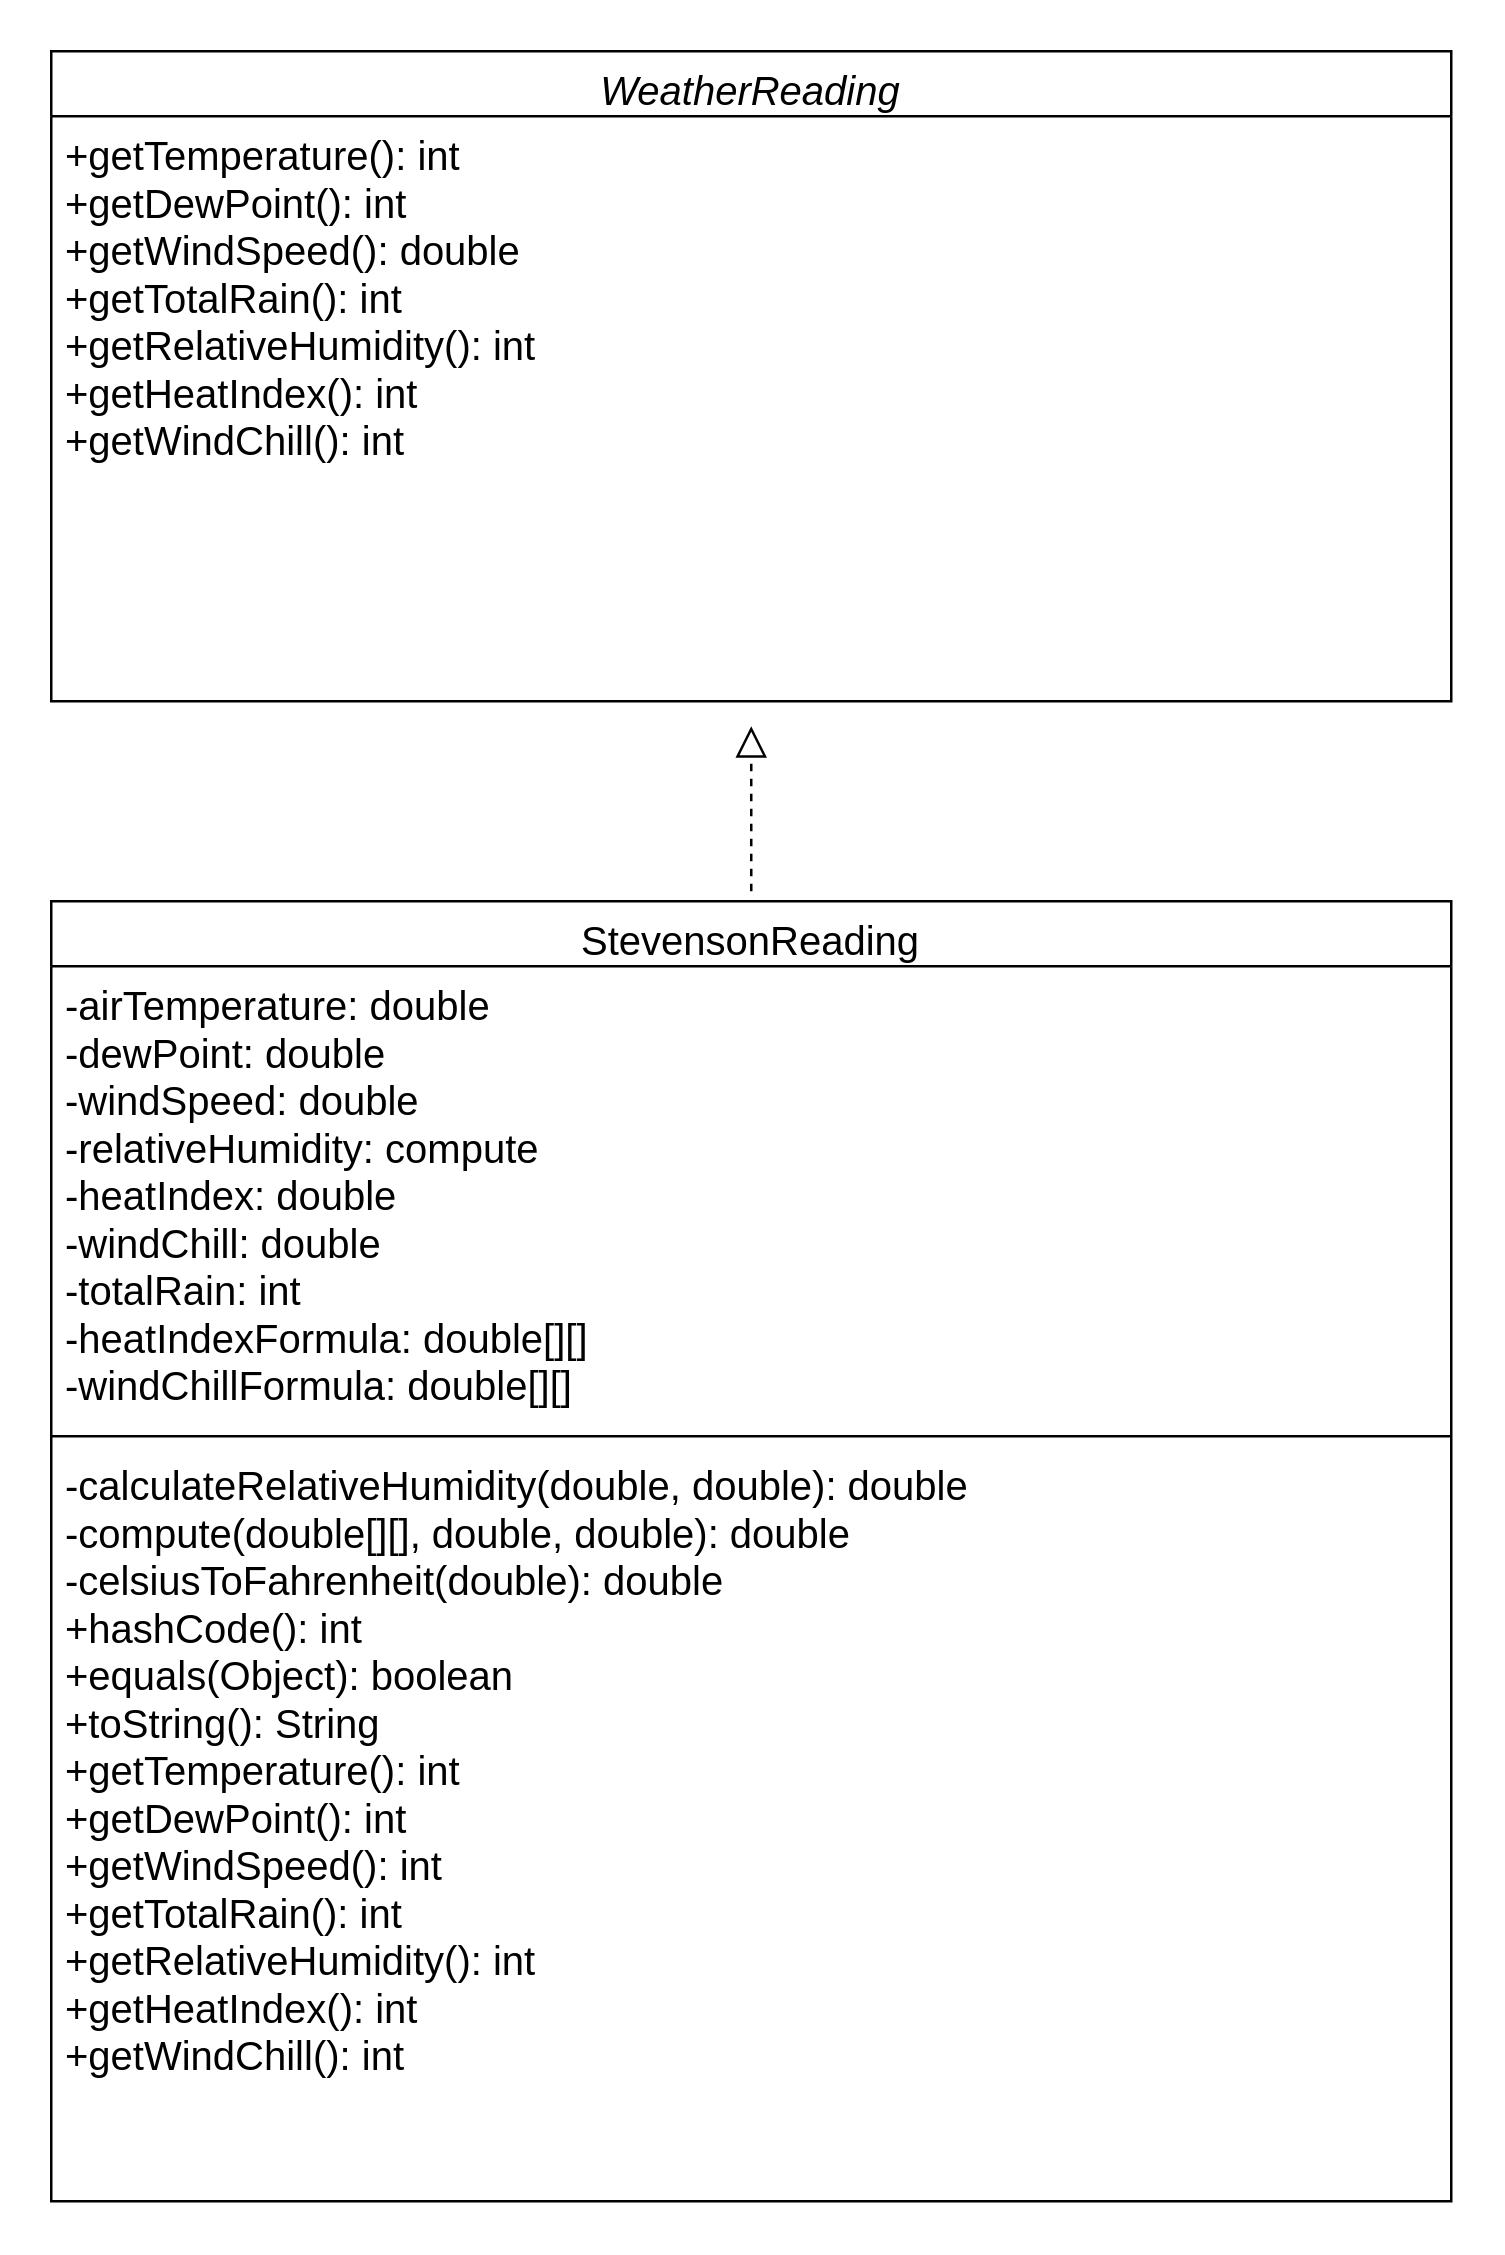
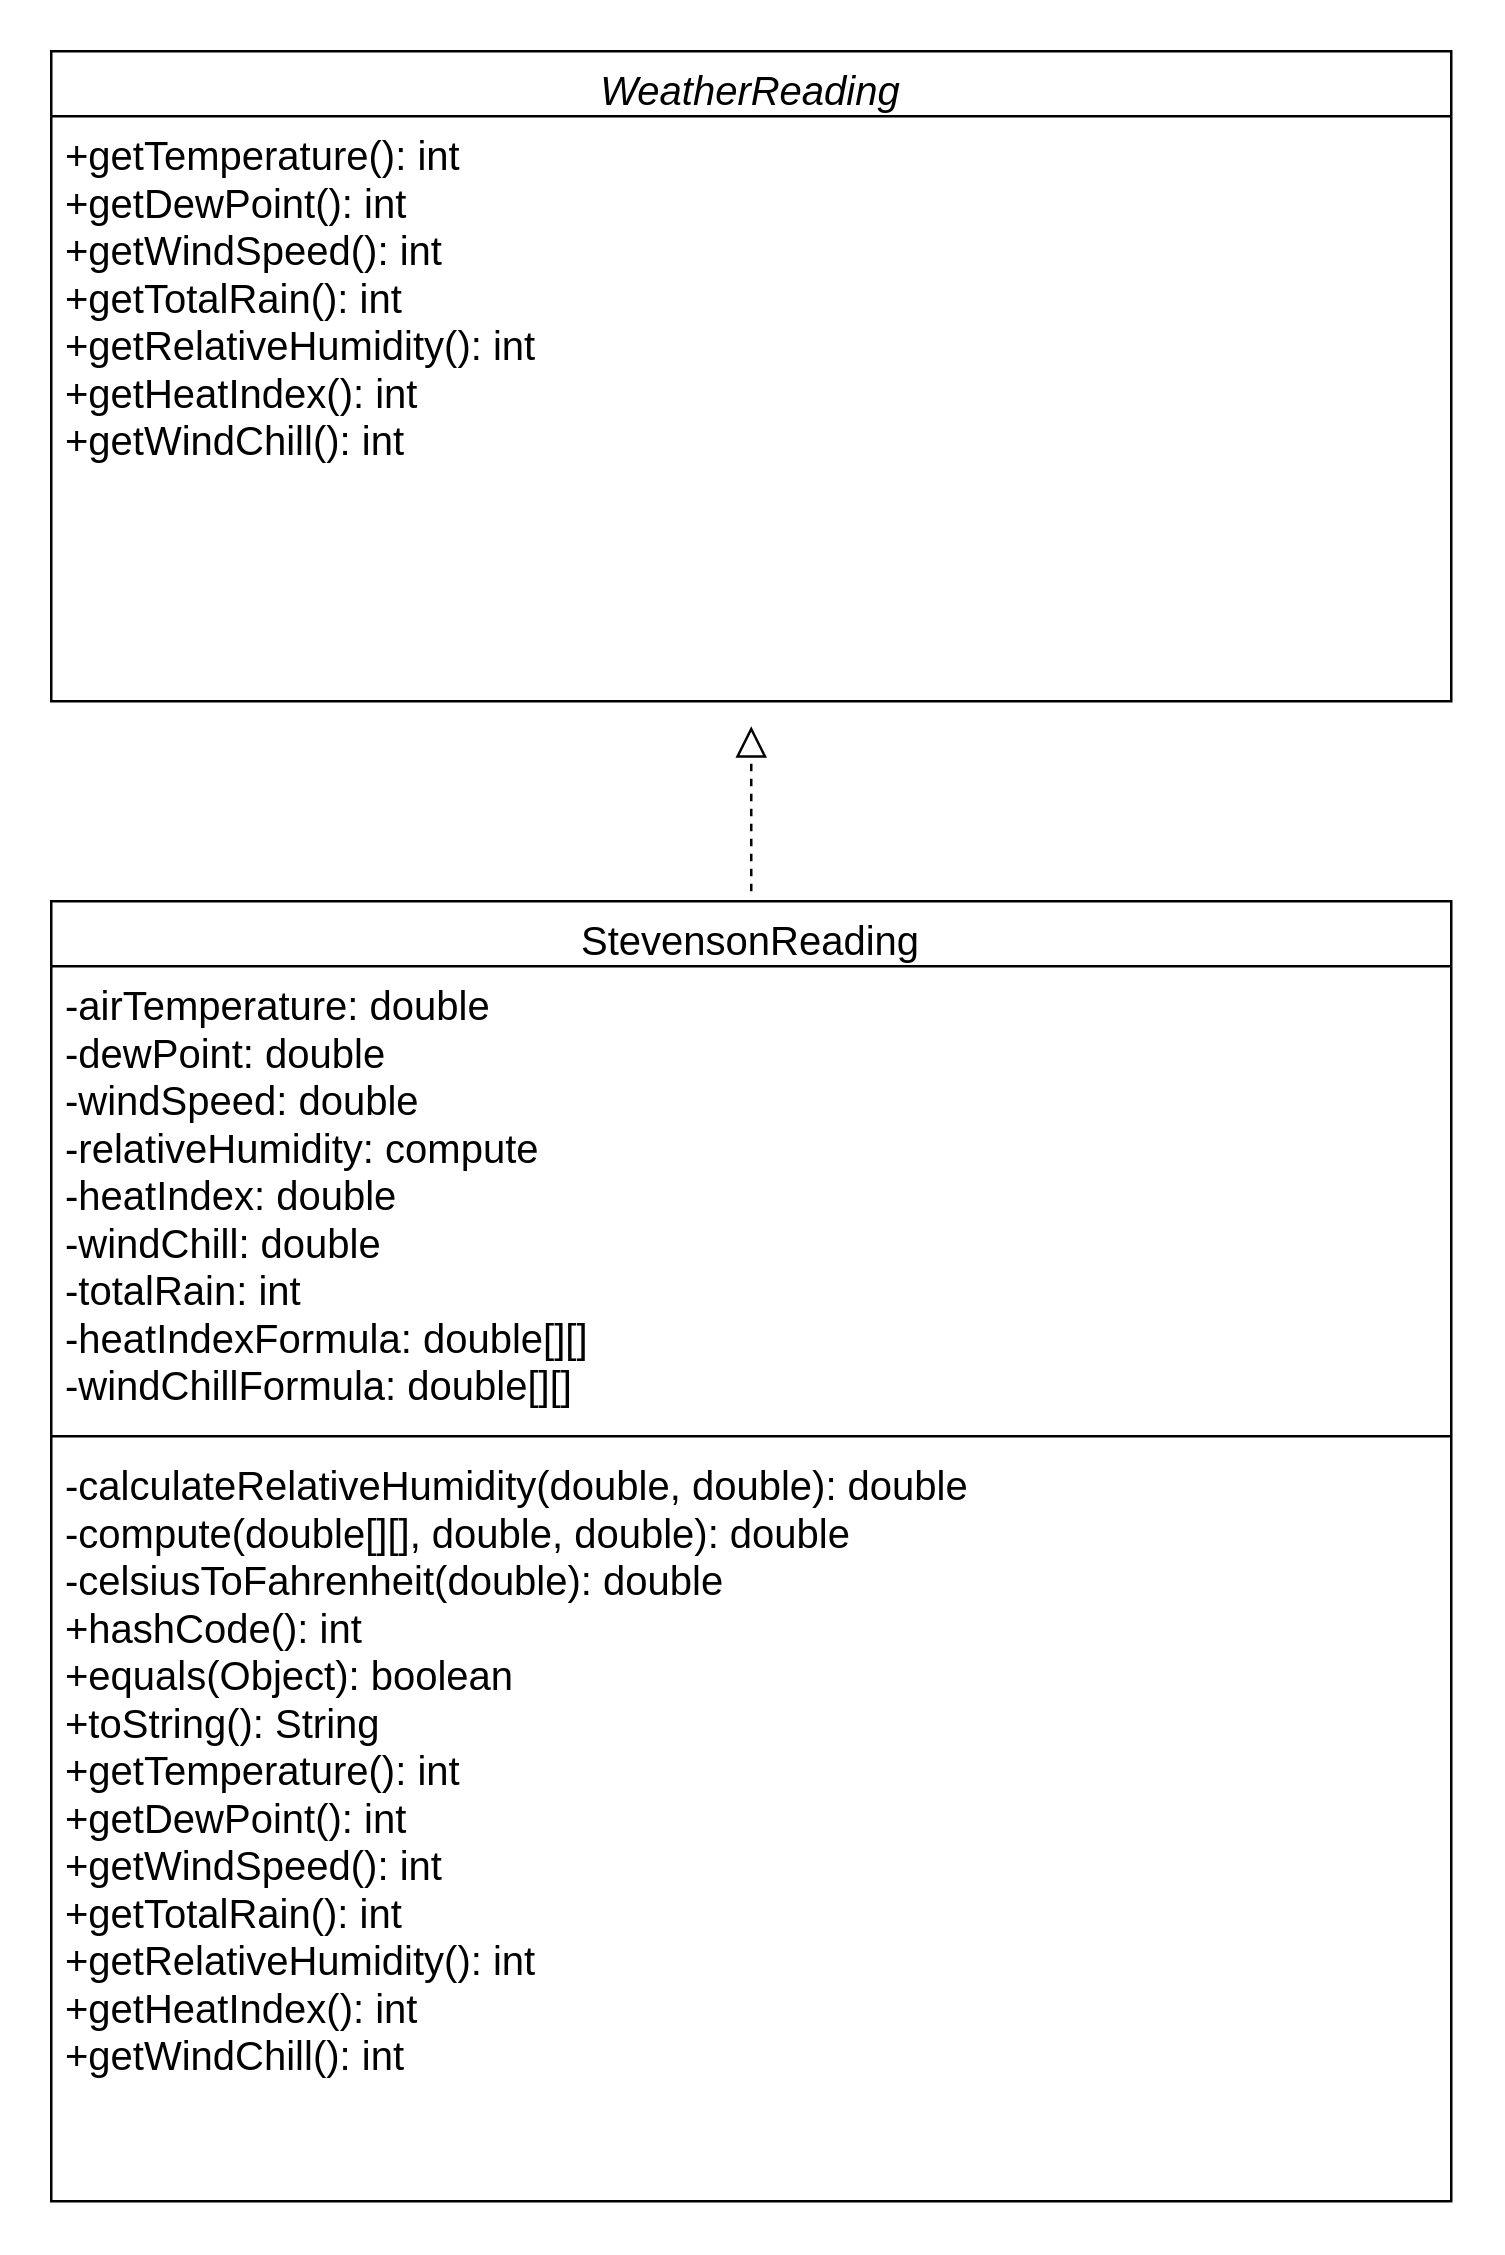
node "+getTemperature(): int +getDewPoint(): int +getWindSpeed(): double +getTotalRain(): int +getRelativeHumidity(): int +getHeatIndex(): int +getWindChill(): int": label "+getTemperature(): int +getDewPoint(): int +getWindSpeed(): double +getTotalRain(): int +getRelativeHumidity(): int +getHeatIndex(): int +getWindChill(): int" -> "+getTemperature(): int +getDewPoint(): int +getWindSpeed(): int +getTotalRain(): int +getRelativeHumidity(): int +getHeatIndex(): int +getWindChill(): int"
